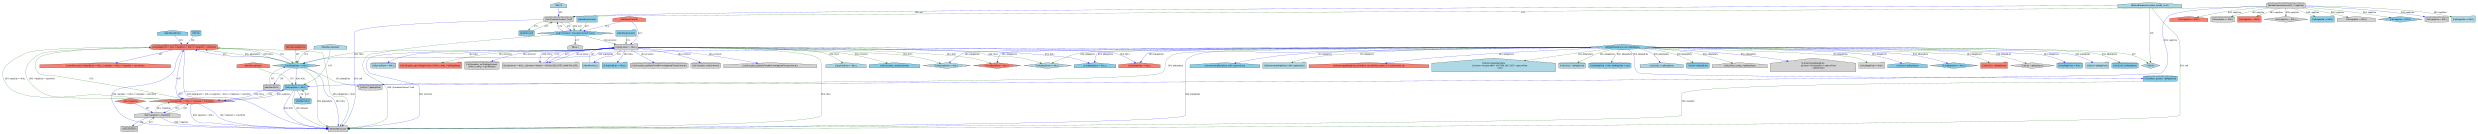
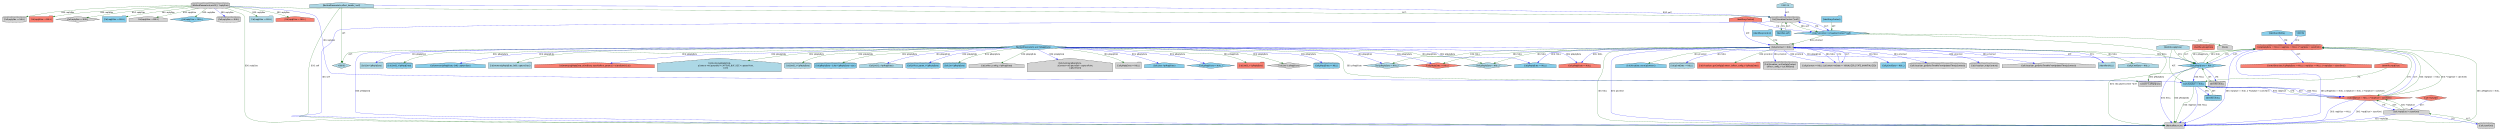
edge "(Call,(effect_param_t *)pReplyData)" -> "(MethodReturn,int)": now "(MethodParameterIn,uint32_t *replySize)" -> "(MethodReturn,int)"
